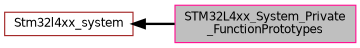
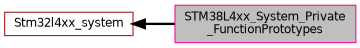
node "STM32L4xx_System_Private _FunctionPrototypes": label "STM32L4xx_System_Private _FunctionPrototypes" -> "STM38L4xx_System_Private _FunctionPrototypes"
